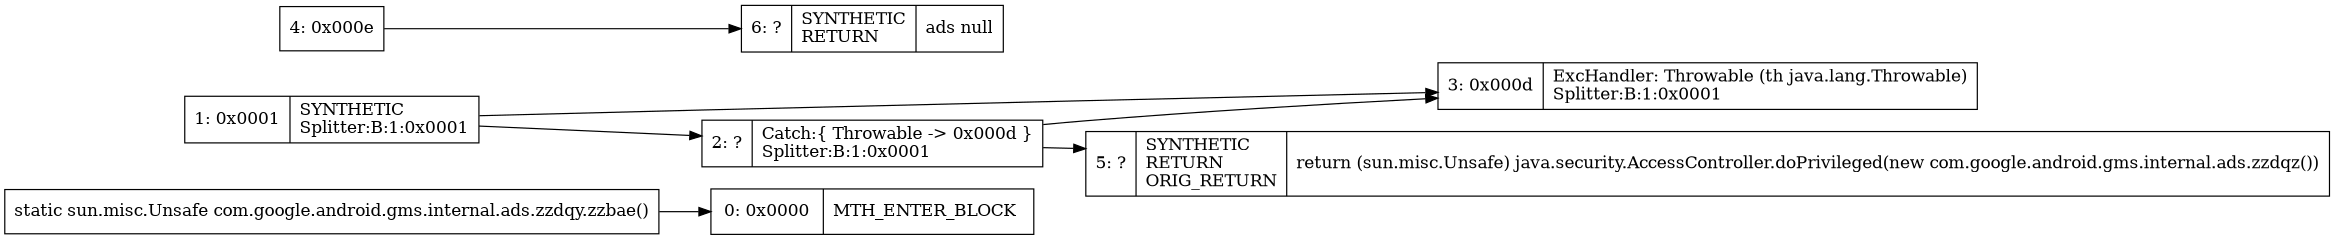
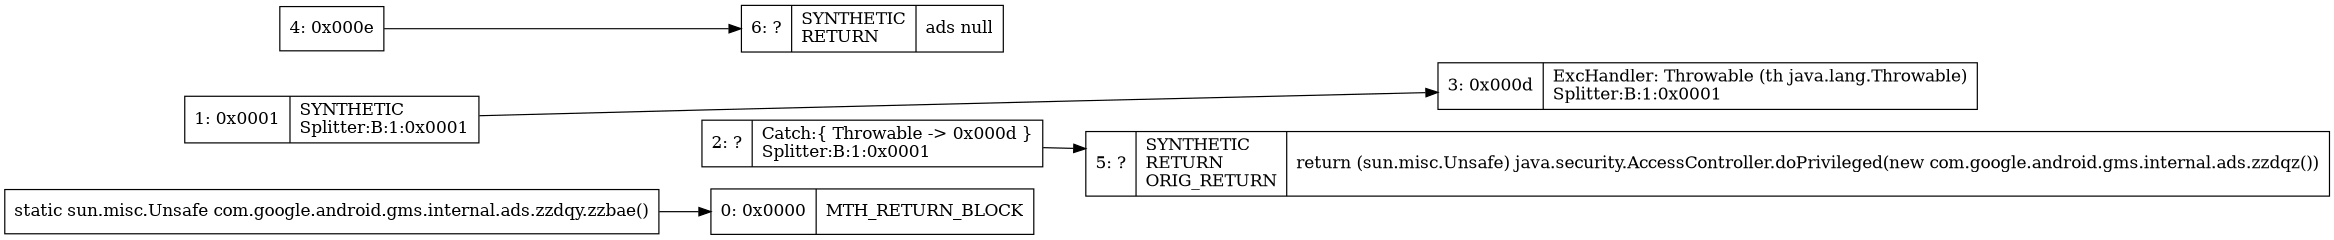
edge "2: ?" -> "3: 0x000d": removed
edge "1: 0x0001" -> "2: ?": removed
node "0: 0x0000": text "MTH_ENTER_BLOCK" -> "MTH_RETURN_BLOCK"
